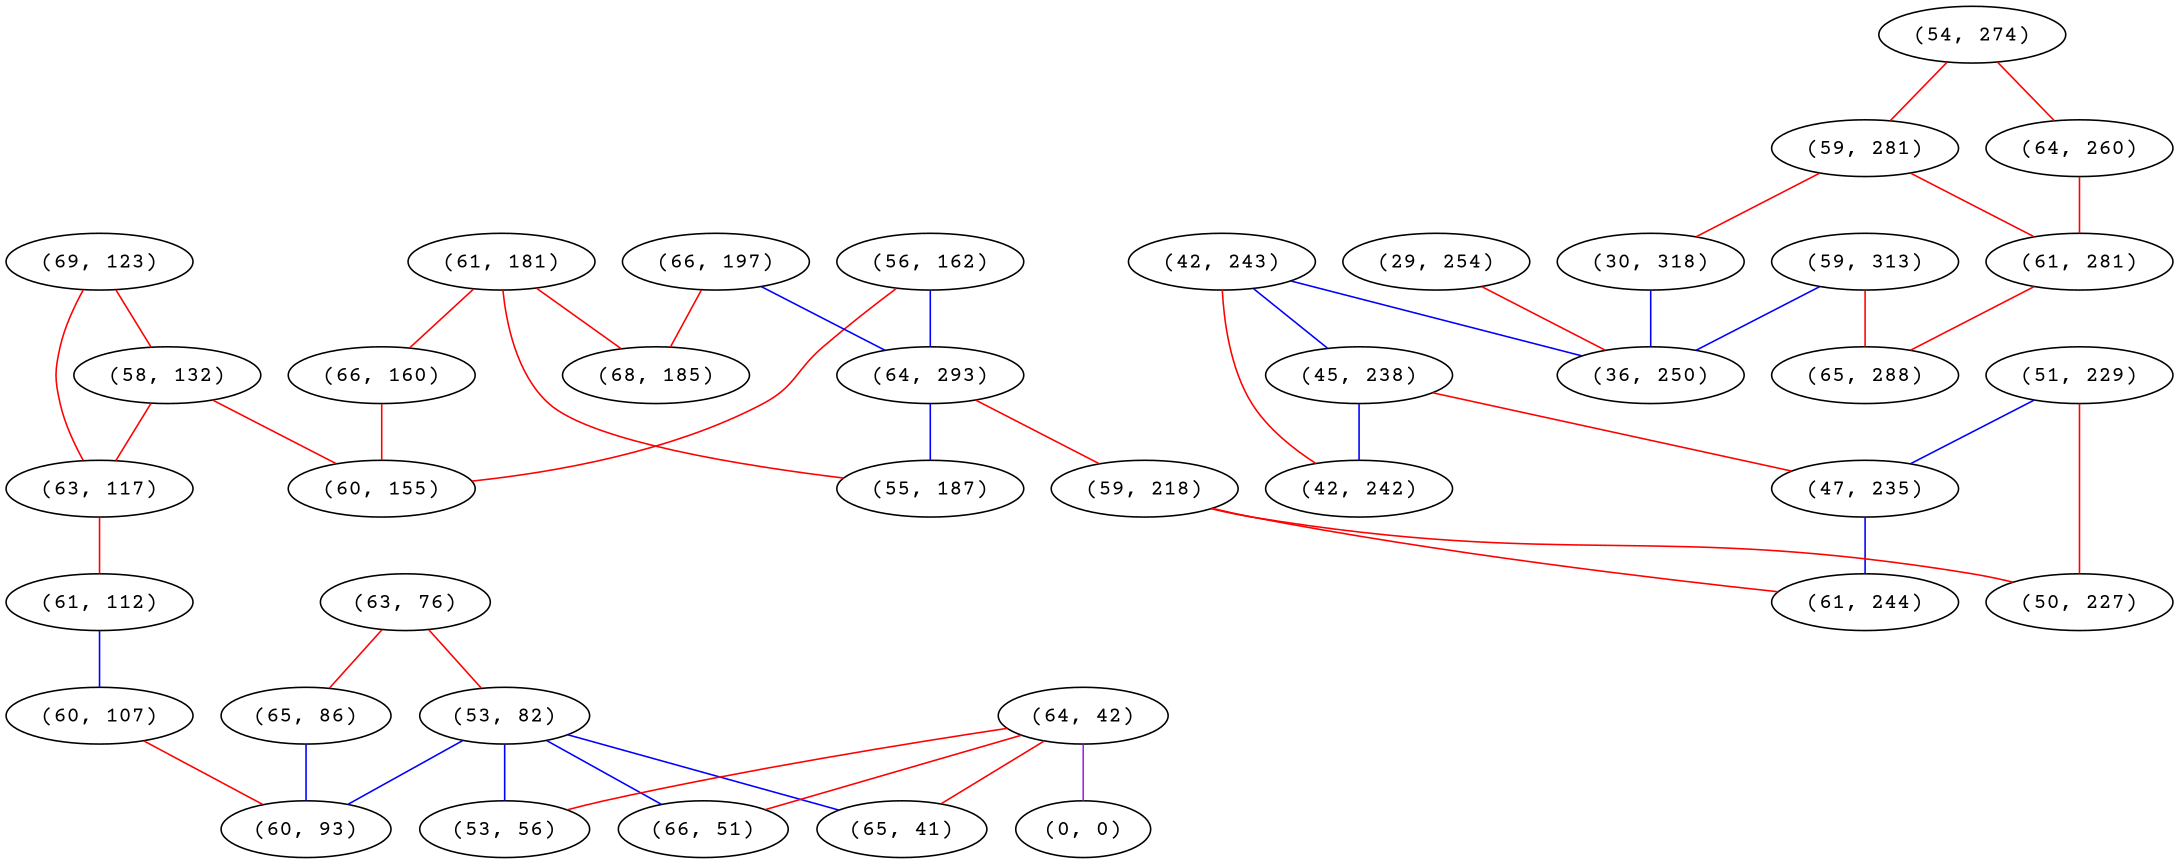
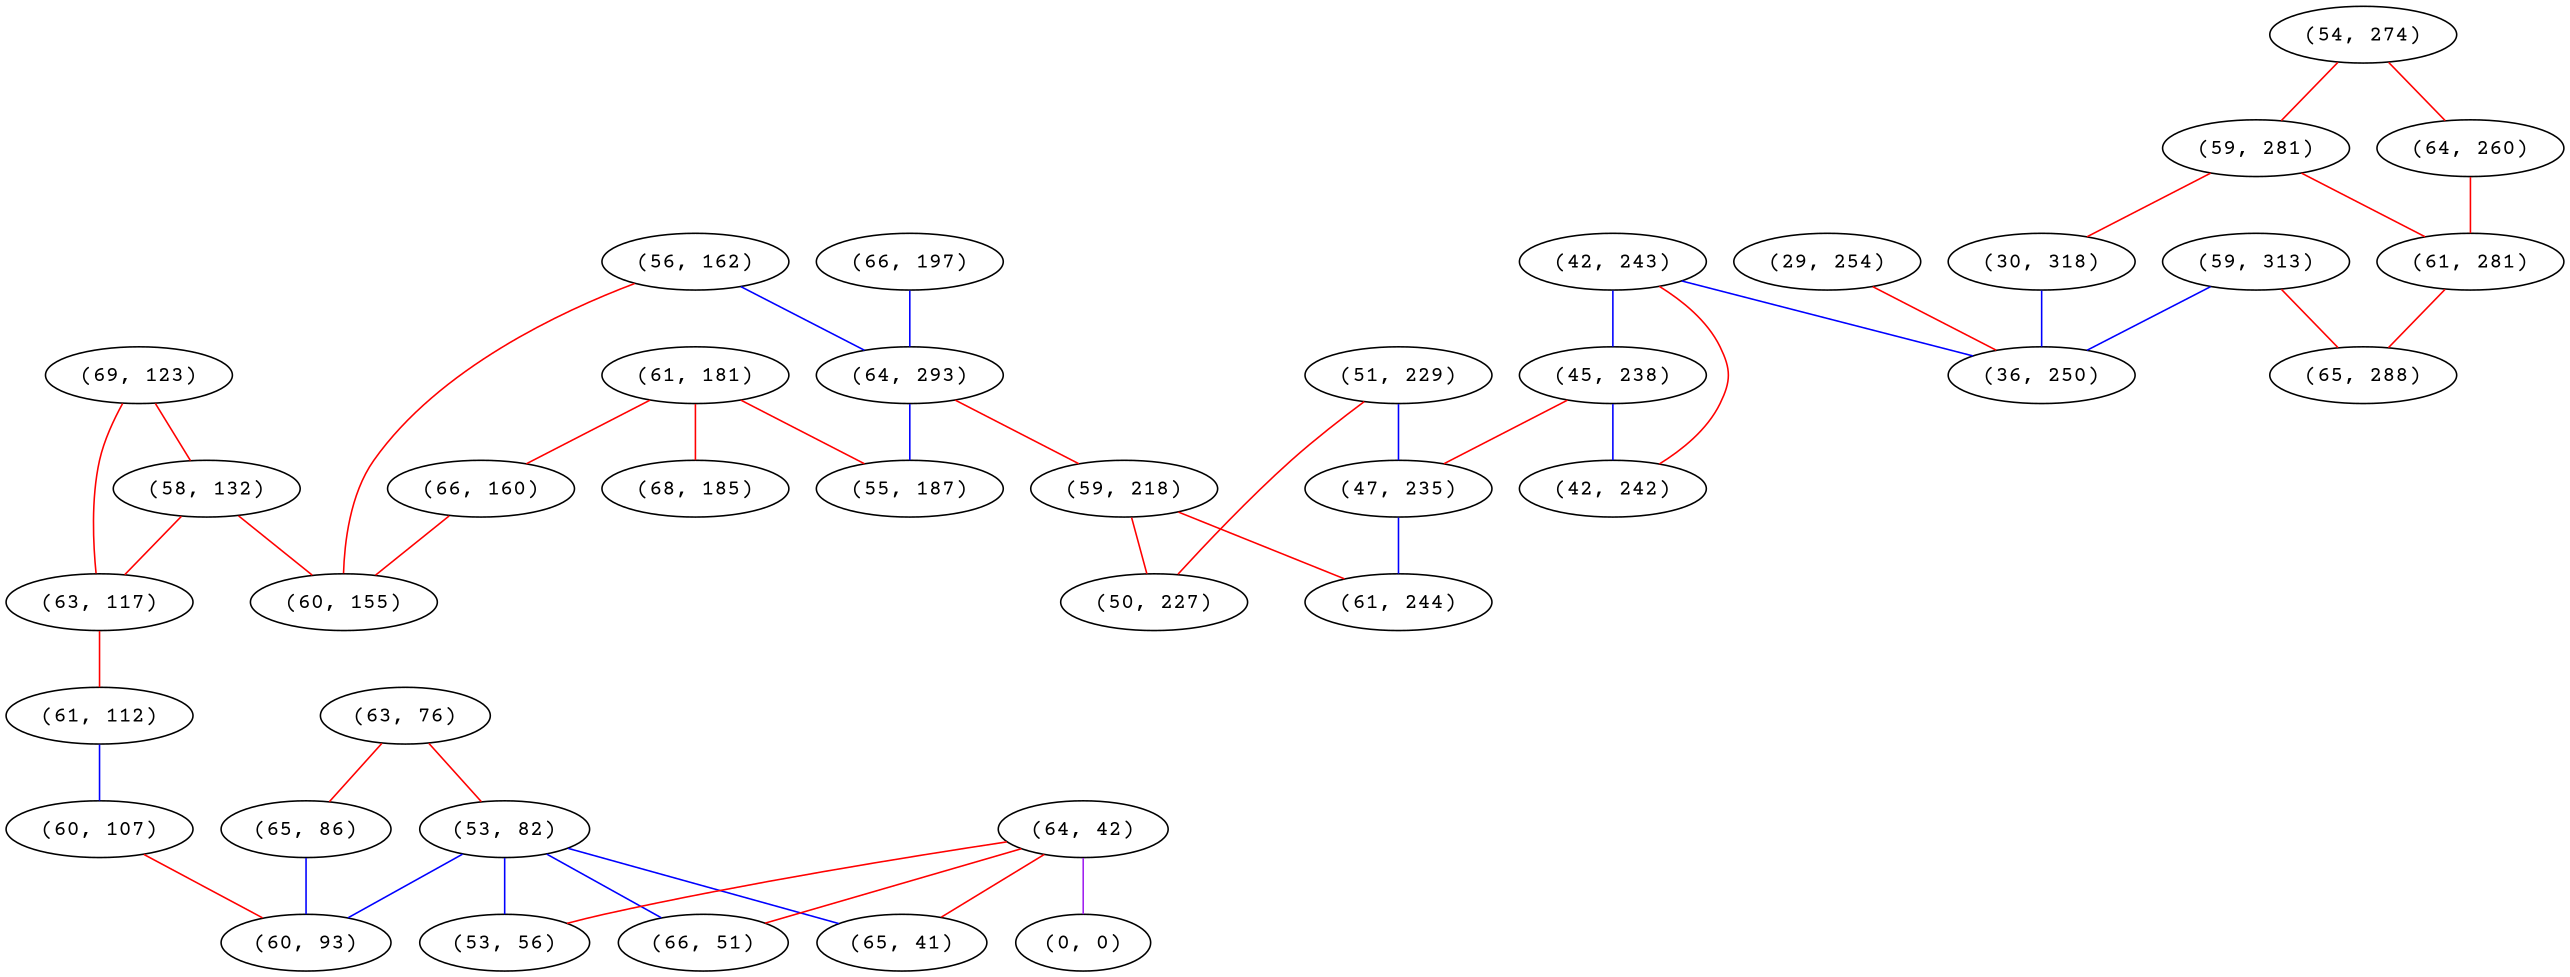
edge "(66, 197)" -- "(68, 185)": removed
